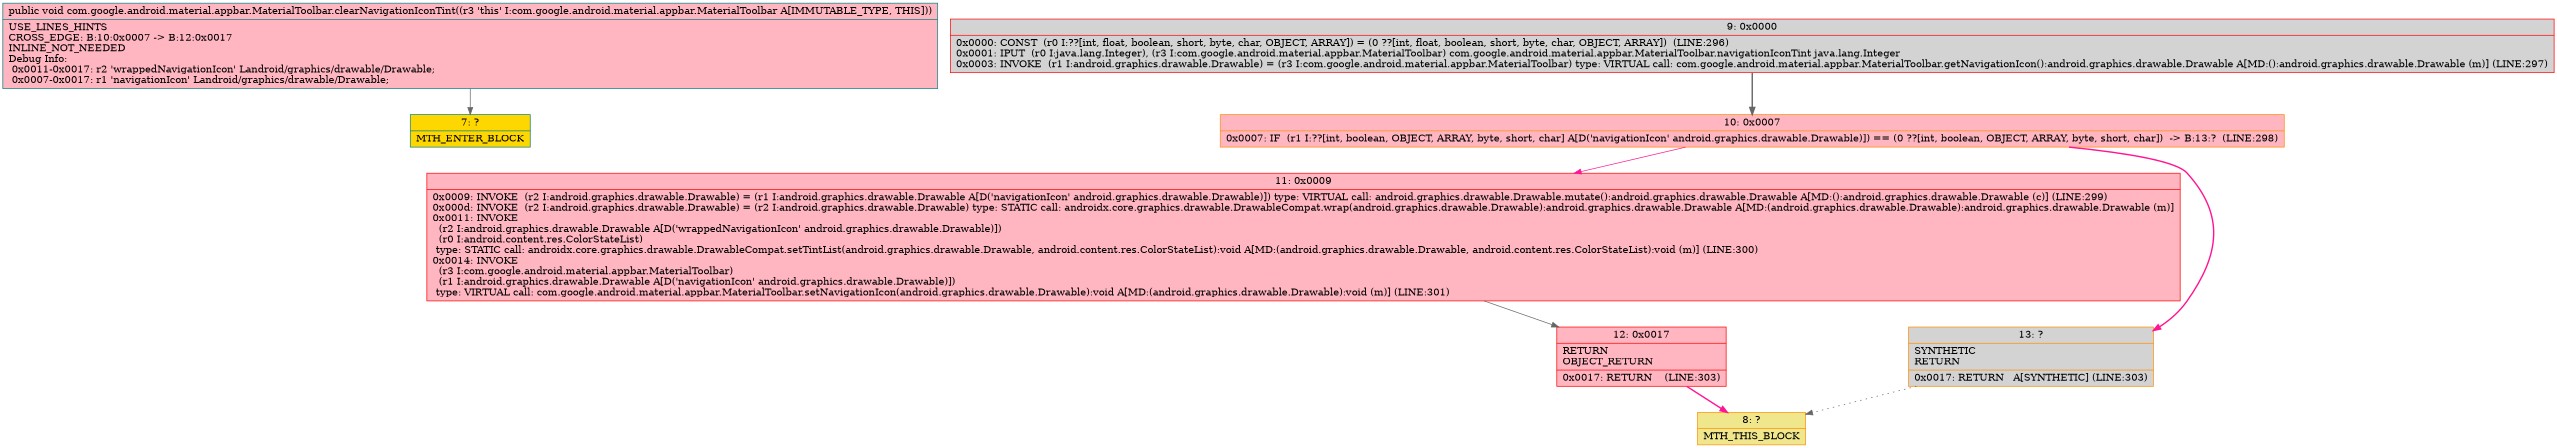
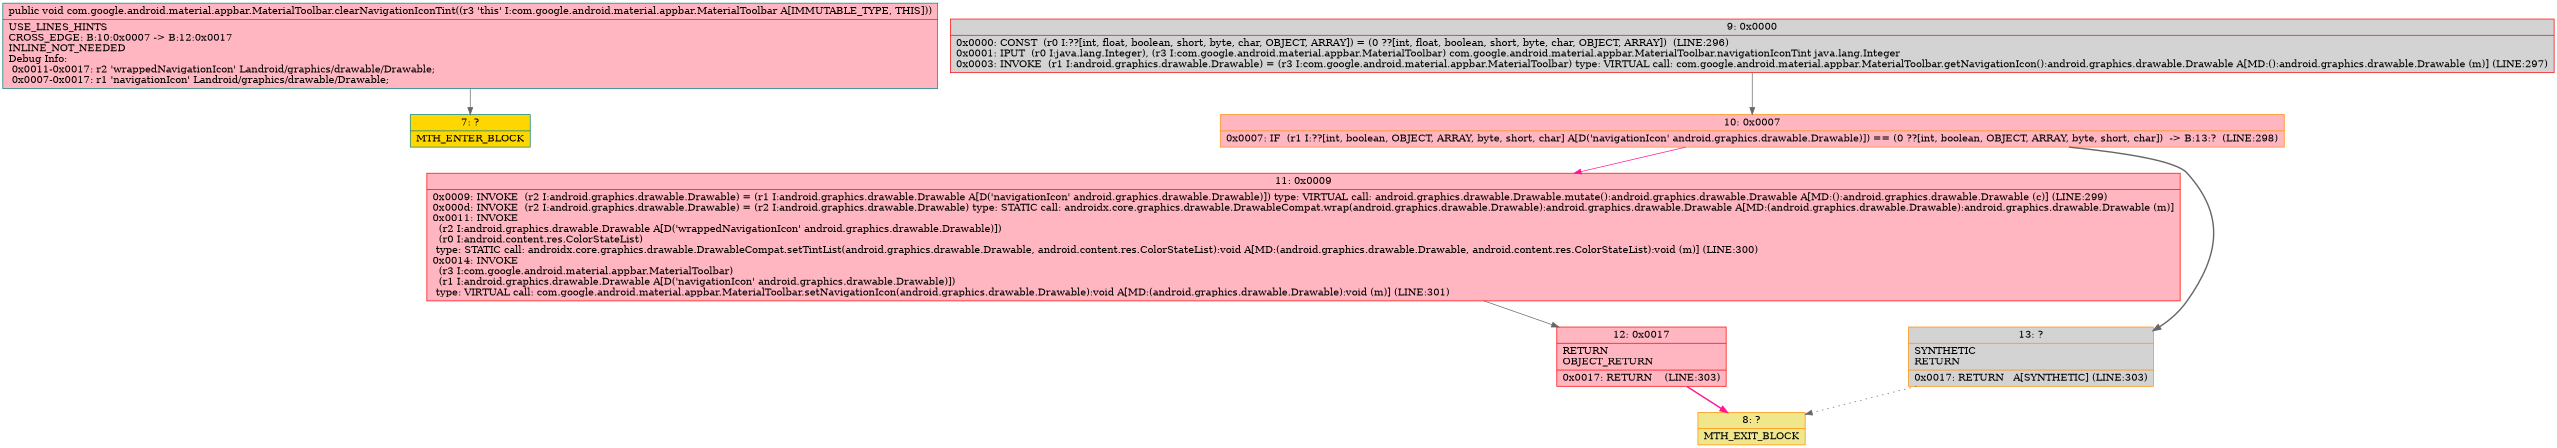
edge "9: 0x0000" -> "10: 0x0007": style bold -> solid
edge "10: 0x0007" -> "13: ?": color deeppink -> gray40
node "8: ?": text "MTH_THIS_BLOCK" -> "MTH_EXIT_BLOCK"
